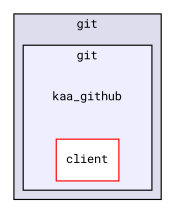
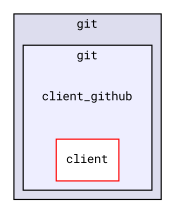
node "kaa_github": label "kaa_github" -> "client_github"
